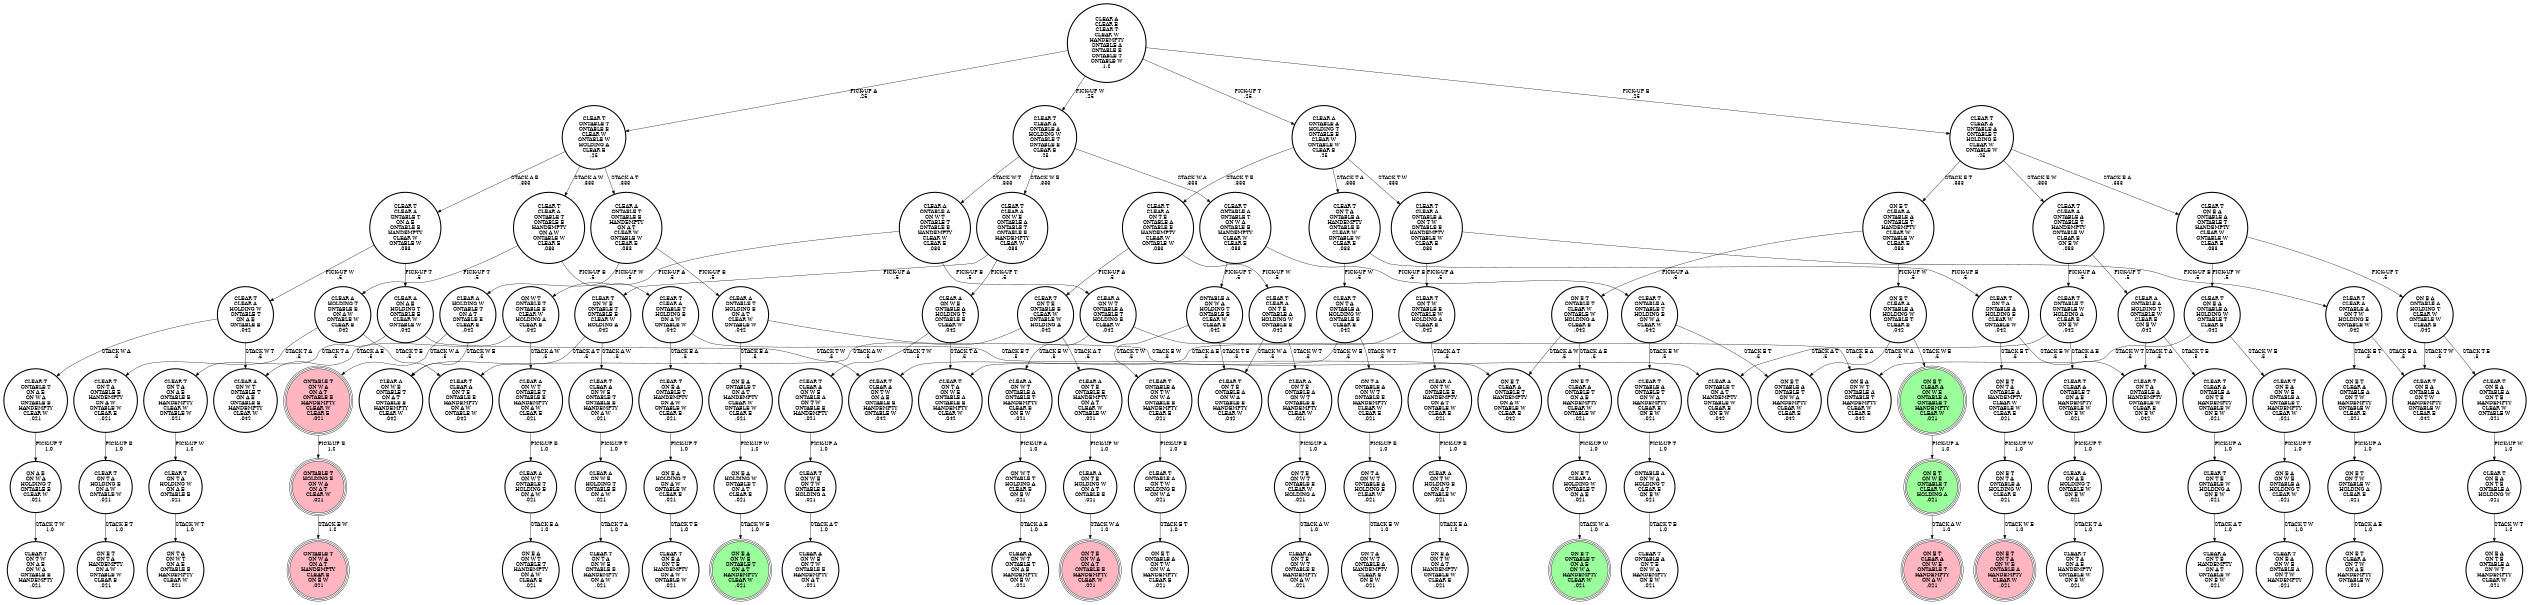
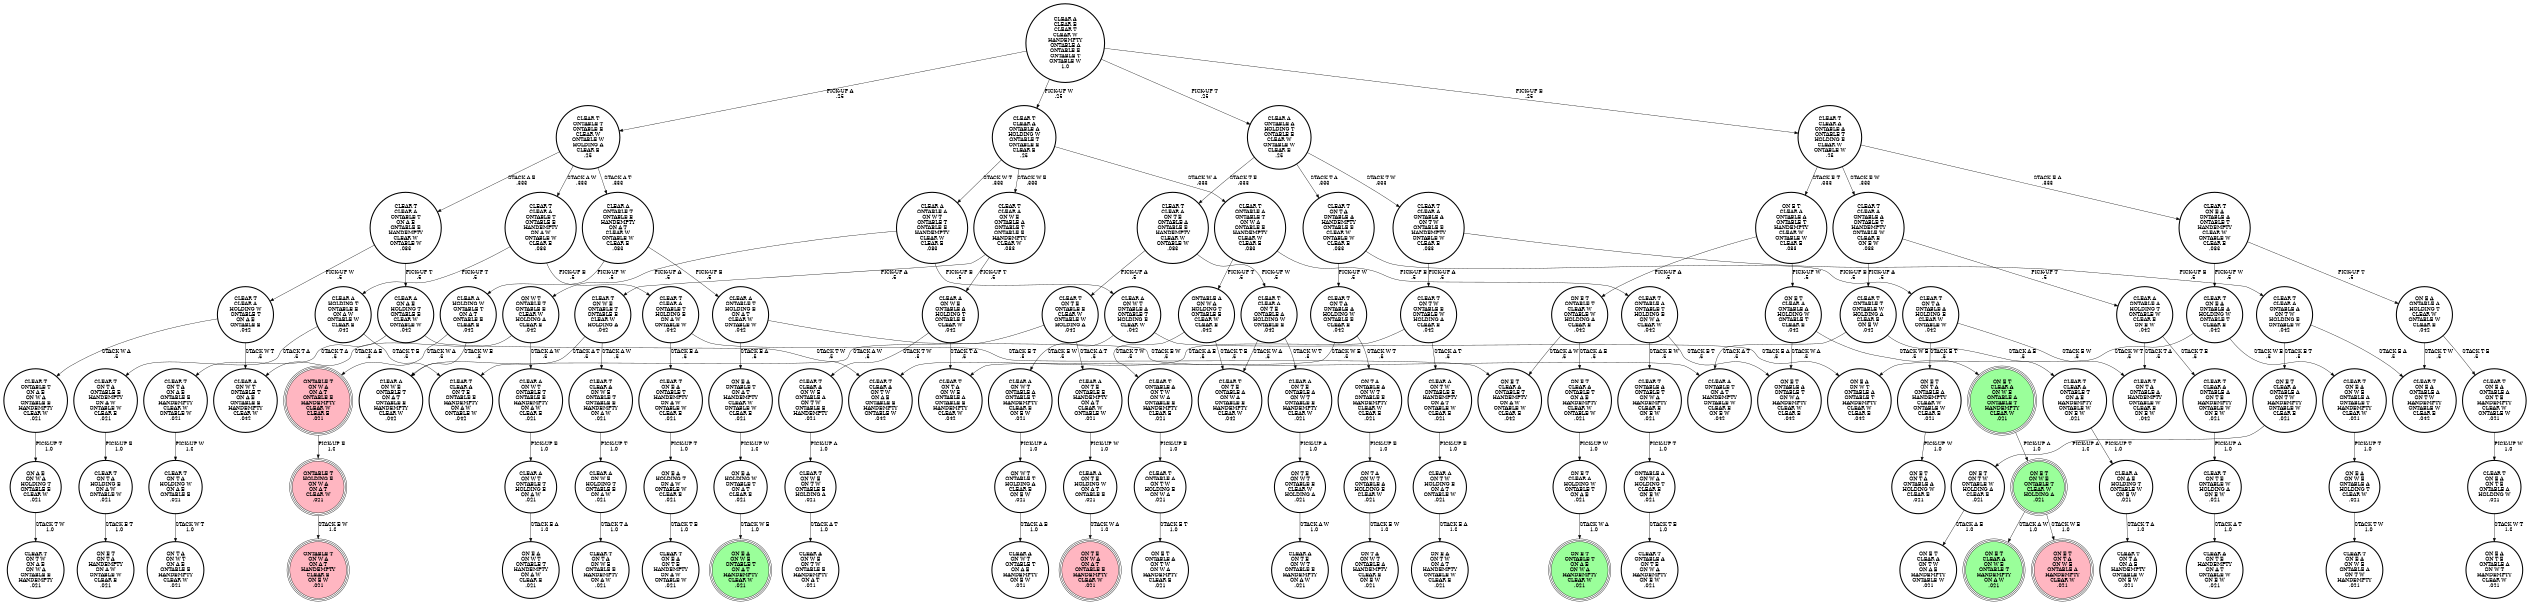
edge "ON E T ON T A ONTABLE A HOLDING W CLEAR E .021" -> "ON E T ON T A ON W E ONTABLE A HANDEMPTY CLEAR W .021": now "ON E T ON W E ONTABLE T CLEAR W HOLDING A .021" -> "ON E T ON T A ON W E ONTABLE A HANDEMPTY CLEAR W .021"
node "ON E T CLEAR A ON W E ONTABLE T HANDEMPTY ON A W .021": fillcolor lightpink -> palegreen1
